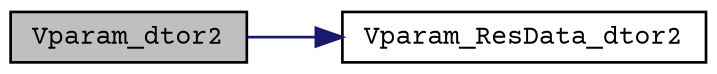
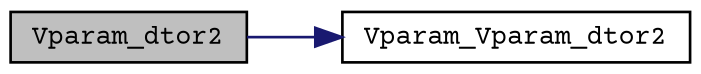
node "Vparam_ResData_dtor2": label "Vparam_ResData_dtor2" -> "Vparam_Vparam_dtor2"
